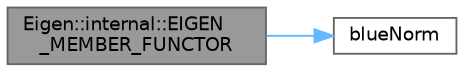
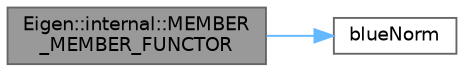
node "Eigen::internal::EIGEN _MEMBER_FUNCTOR": label "Eigen::internal::EIGEN _MEMBER_FUNCTOR" -> "Eigen::internal::MEMBER _MEMBER_FUNCTOR"
